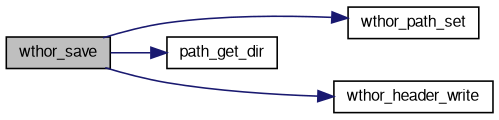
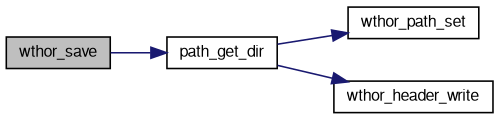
edge "wthor_save" -> "wthor_path_set": now "path_get_dir" -> "wthor_path_set"
edge "wthor_save" -> "wthor_header_write": now "path_get_dir" -> "wthor_header_write"
